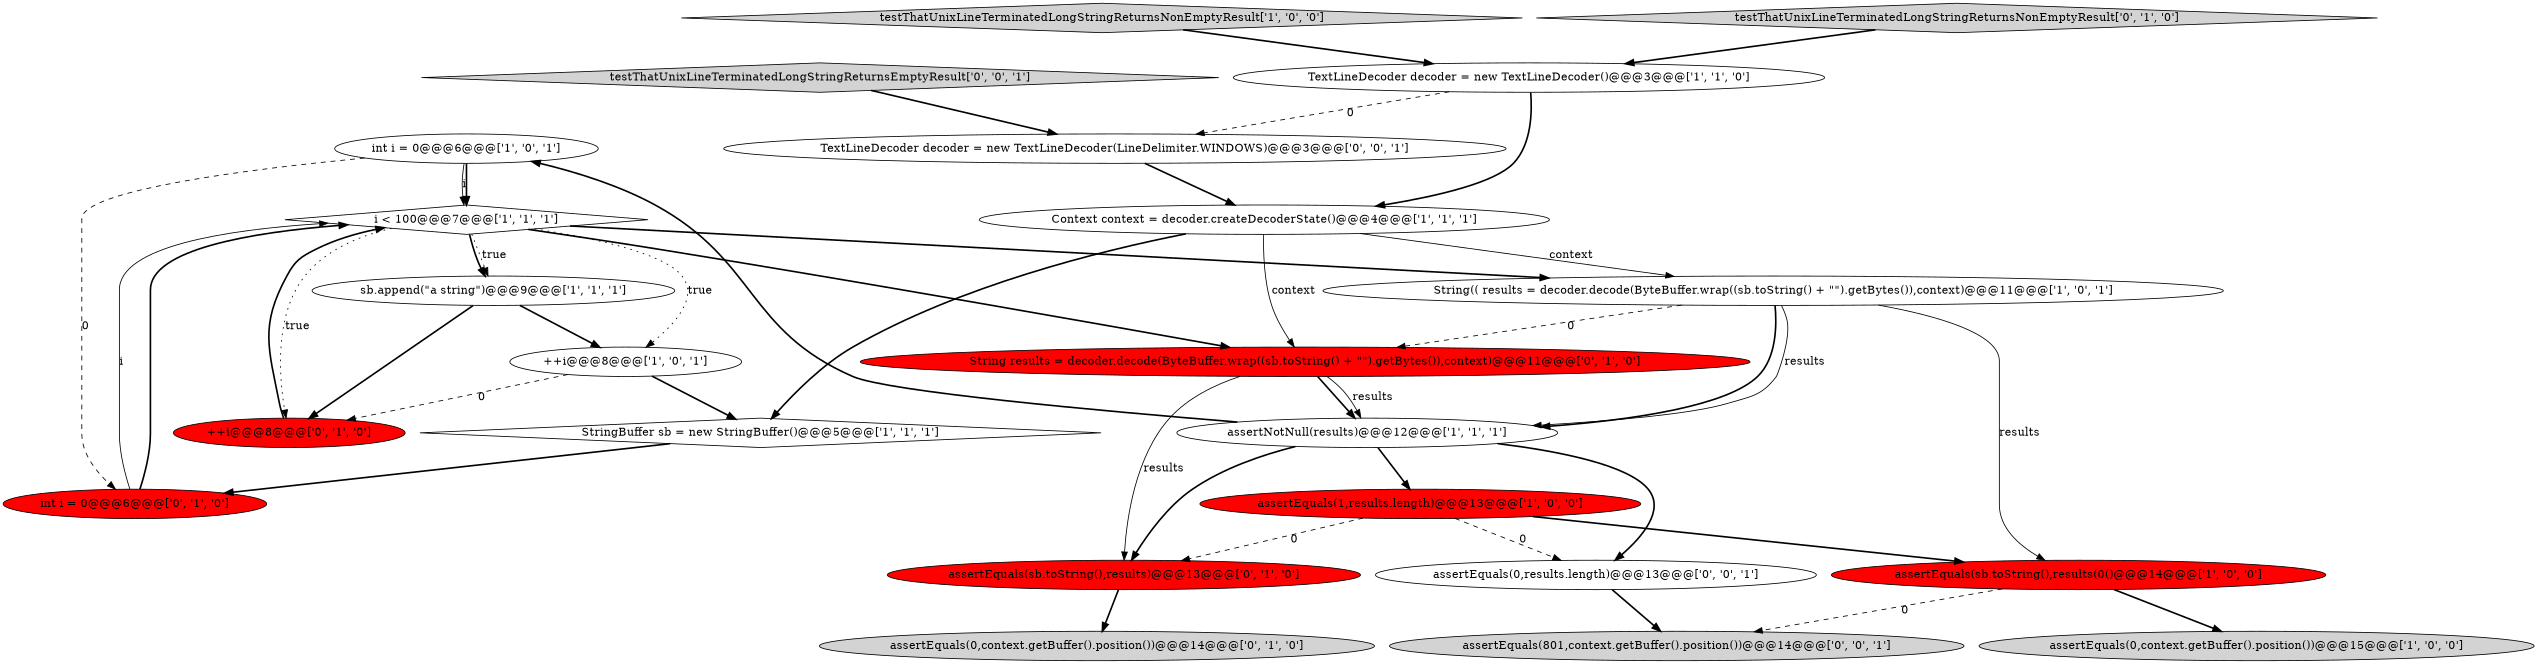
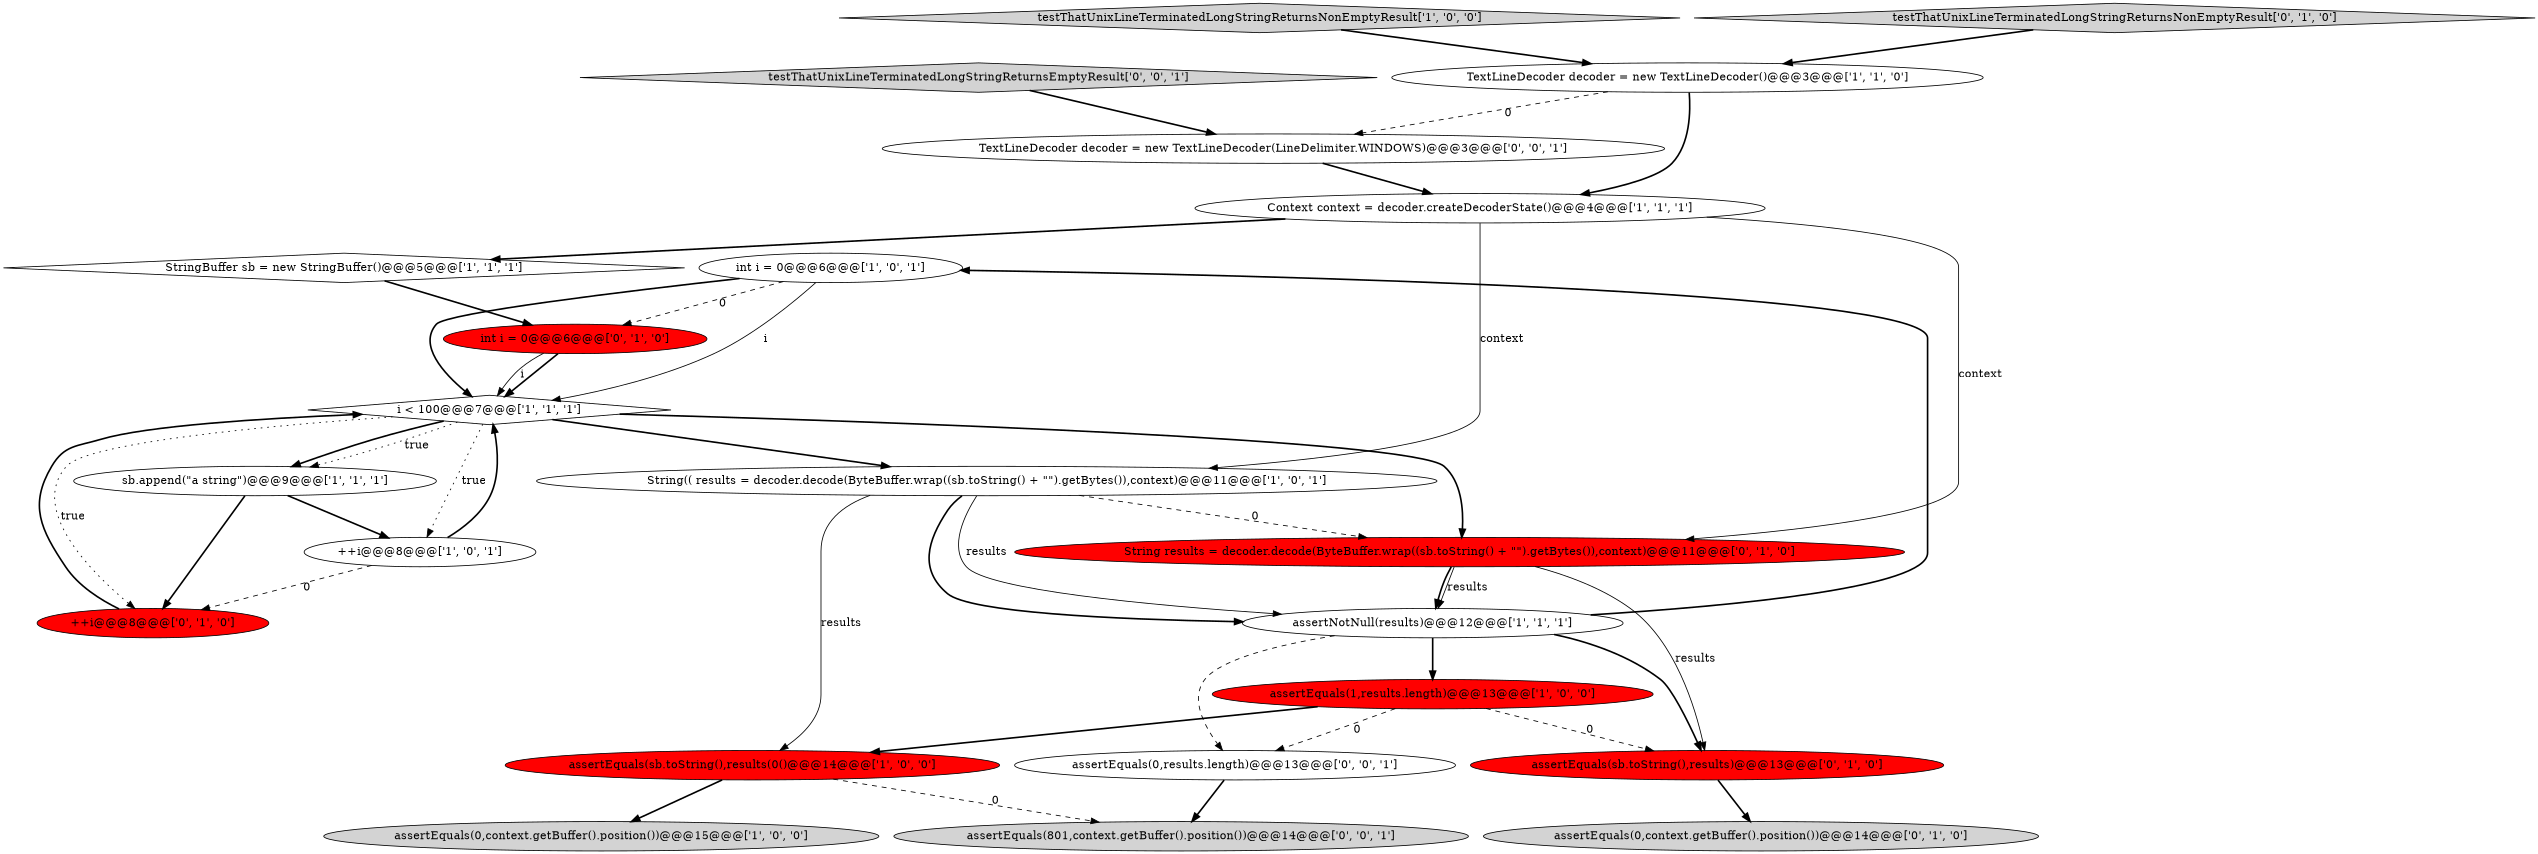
edge "++i@@@8@@@['1', '0', '1']" -> "StringBuffer sb = new StringBuffer()@@@5@@@['1', '1', '1']": now "++i@@@8@@@['1', '0', '1']" -> "i < 100@@@7@@@['1', '1', '1']"
edge "assertNotNull(results)@@@12@@@['1', '1', '1']" -> "assertEquals(0,results.length)@@@13@@@['0', '0', '1']": style bold -> dashed
